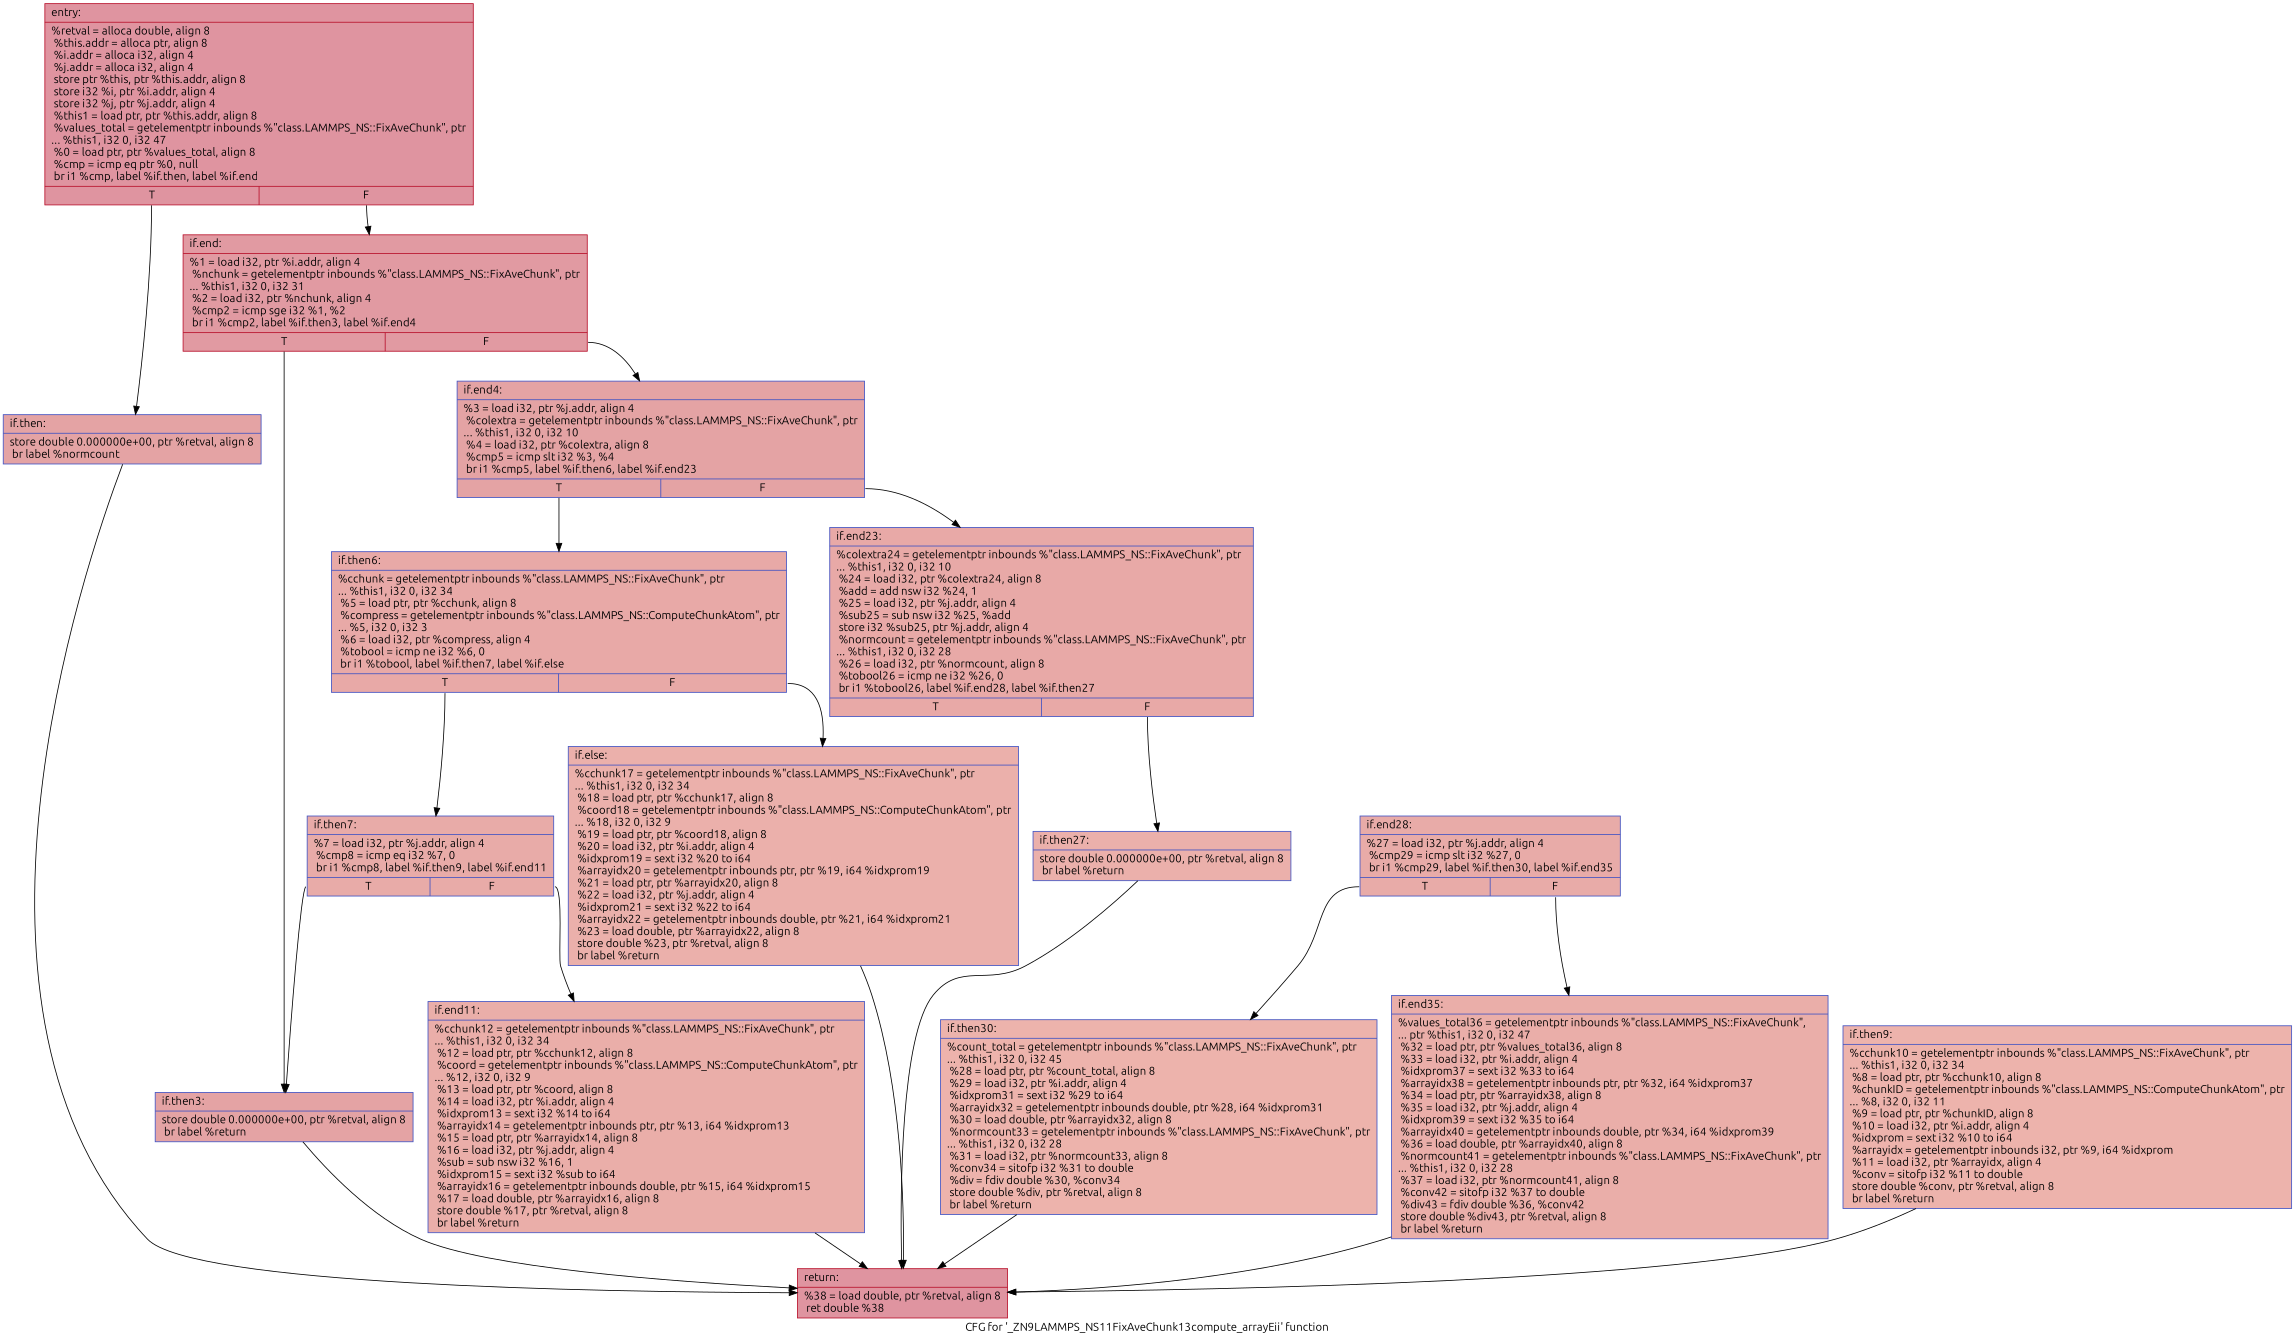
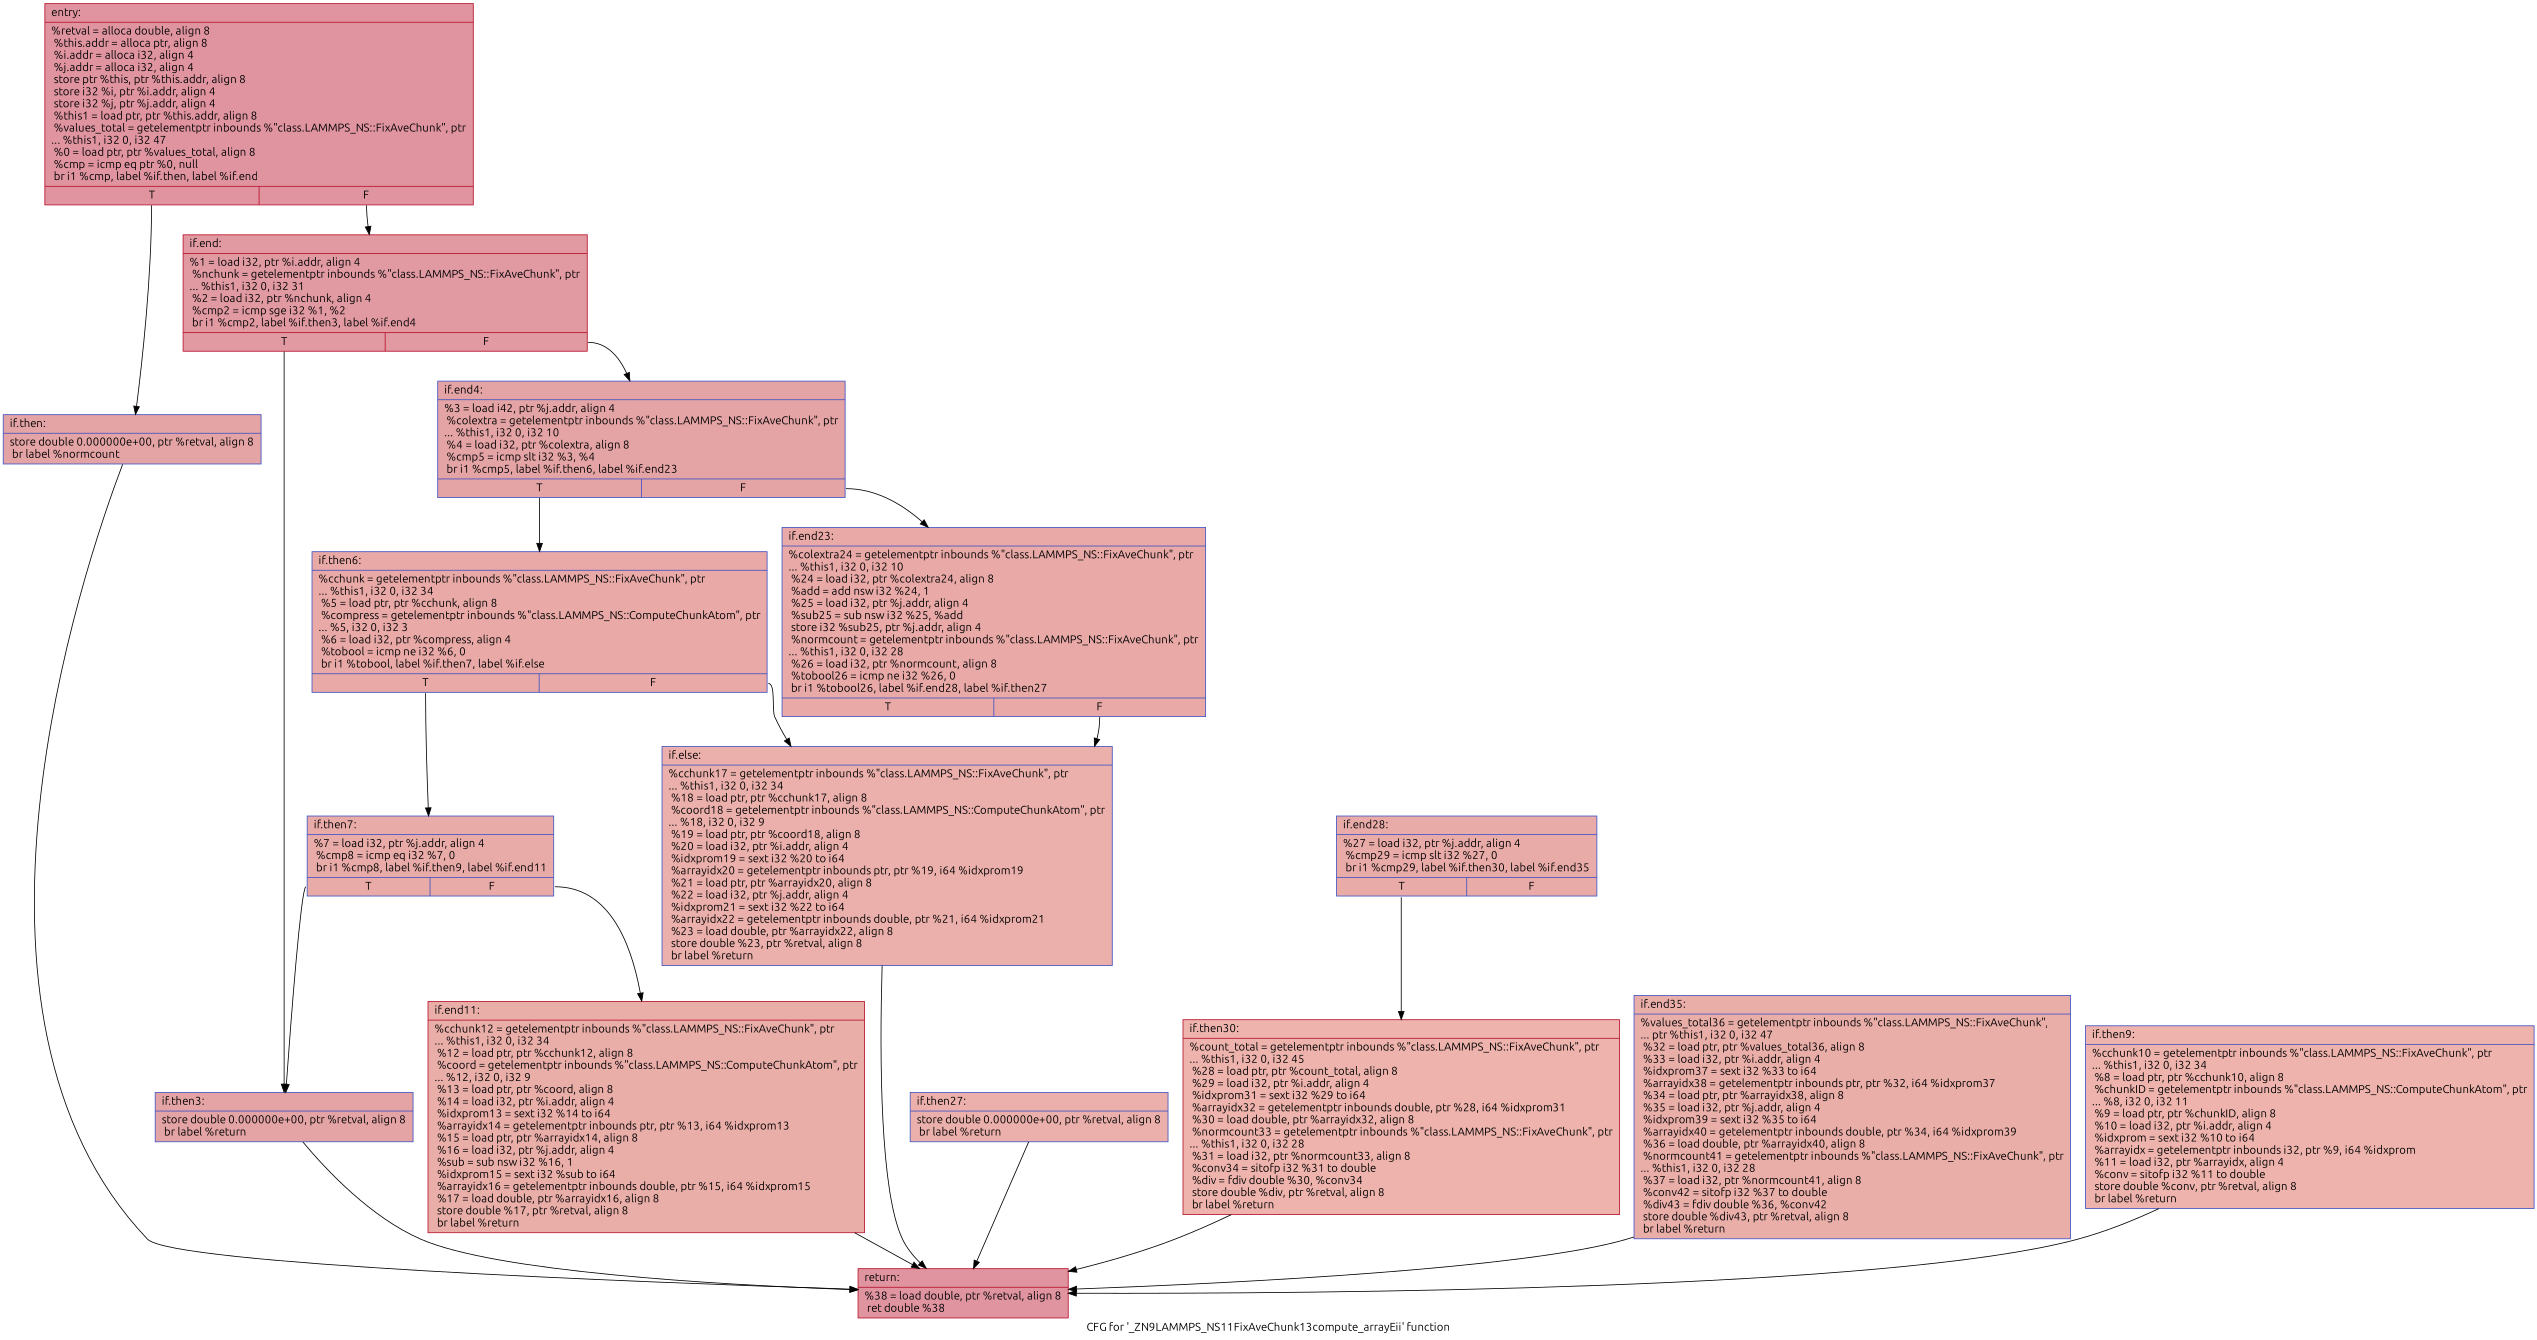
node "if.end4:": text "%3 = load i32, ptr %j.addr, align 4" -> "%3 = load i42, ptr %j.addr, align 4"
edge "if.end23:" -> "if.then27:": now "if.end23:" -> "if.else:"
edge "if.end28:" -> "if.end35:": removed
node "if.end11:": color #3d50c3ff -> #b70d28ff
node "if.then30:": color #3d50c3ff -> #b70d28ff
